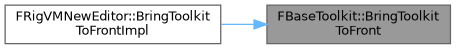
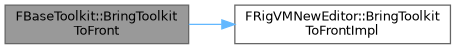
edge "FRigVMNewEditor::BringToolkit ToFrontImpl" -> "FBaseToolkit::BringToolkit ToFront": reversed
